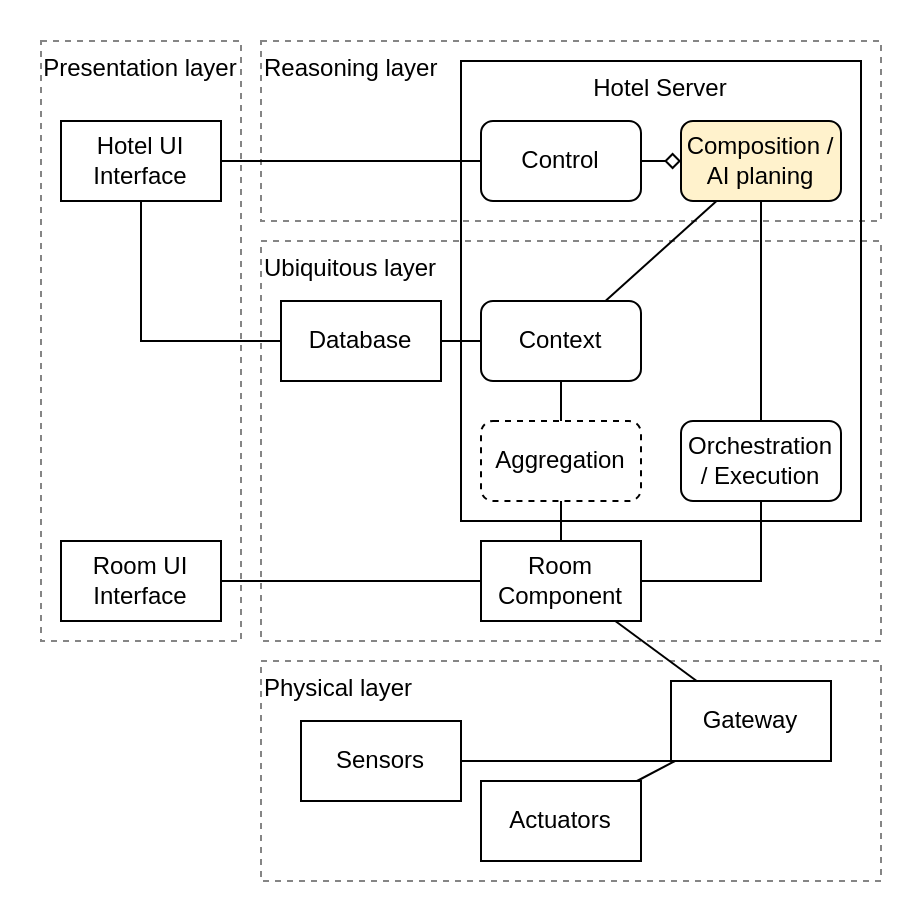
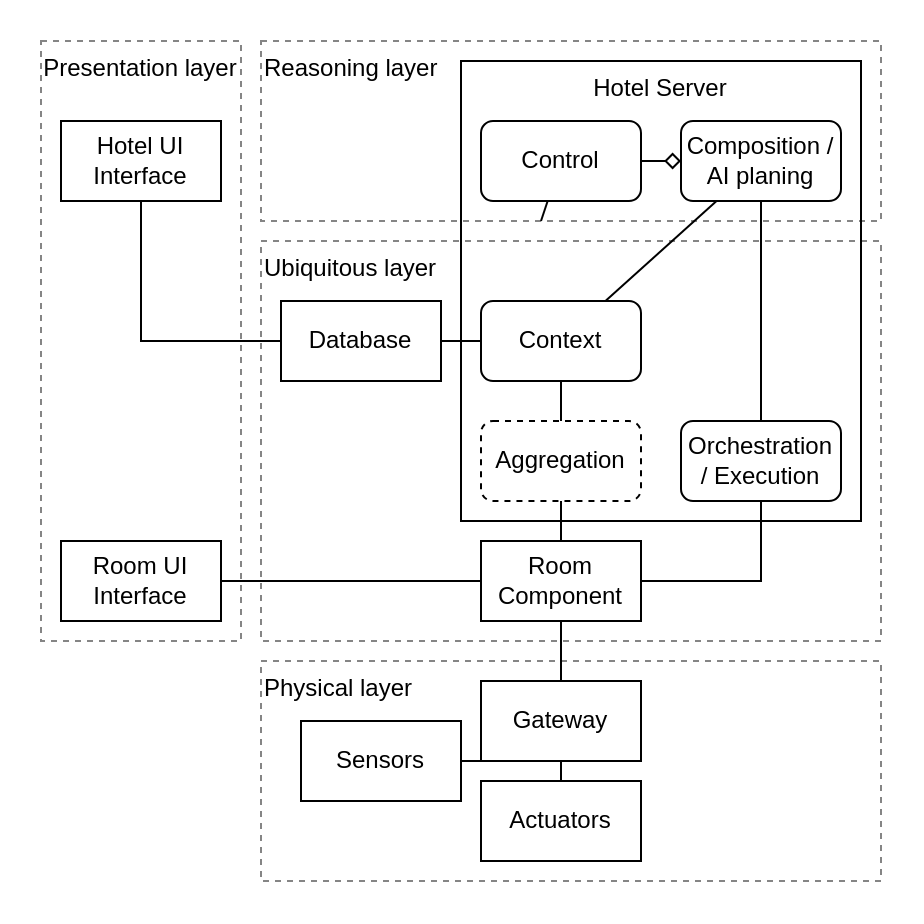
edge "Hotel UI Interface" -- "Control": now "Reasoning layer" -- "Control"
node "Composition / AI planing": fillcolor #fff2cc -> #ffffff
node "Gateway": moved (751, 721) -> (561, 721)
